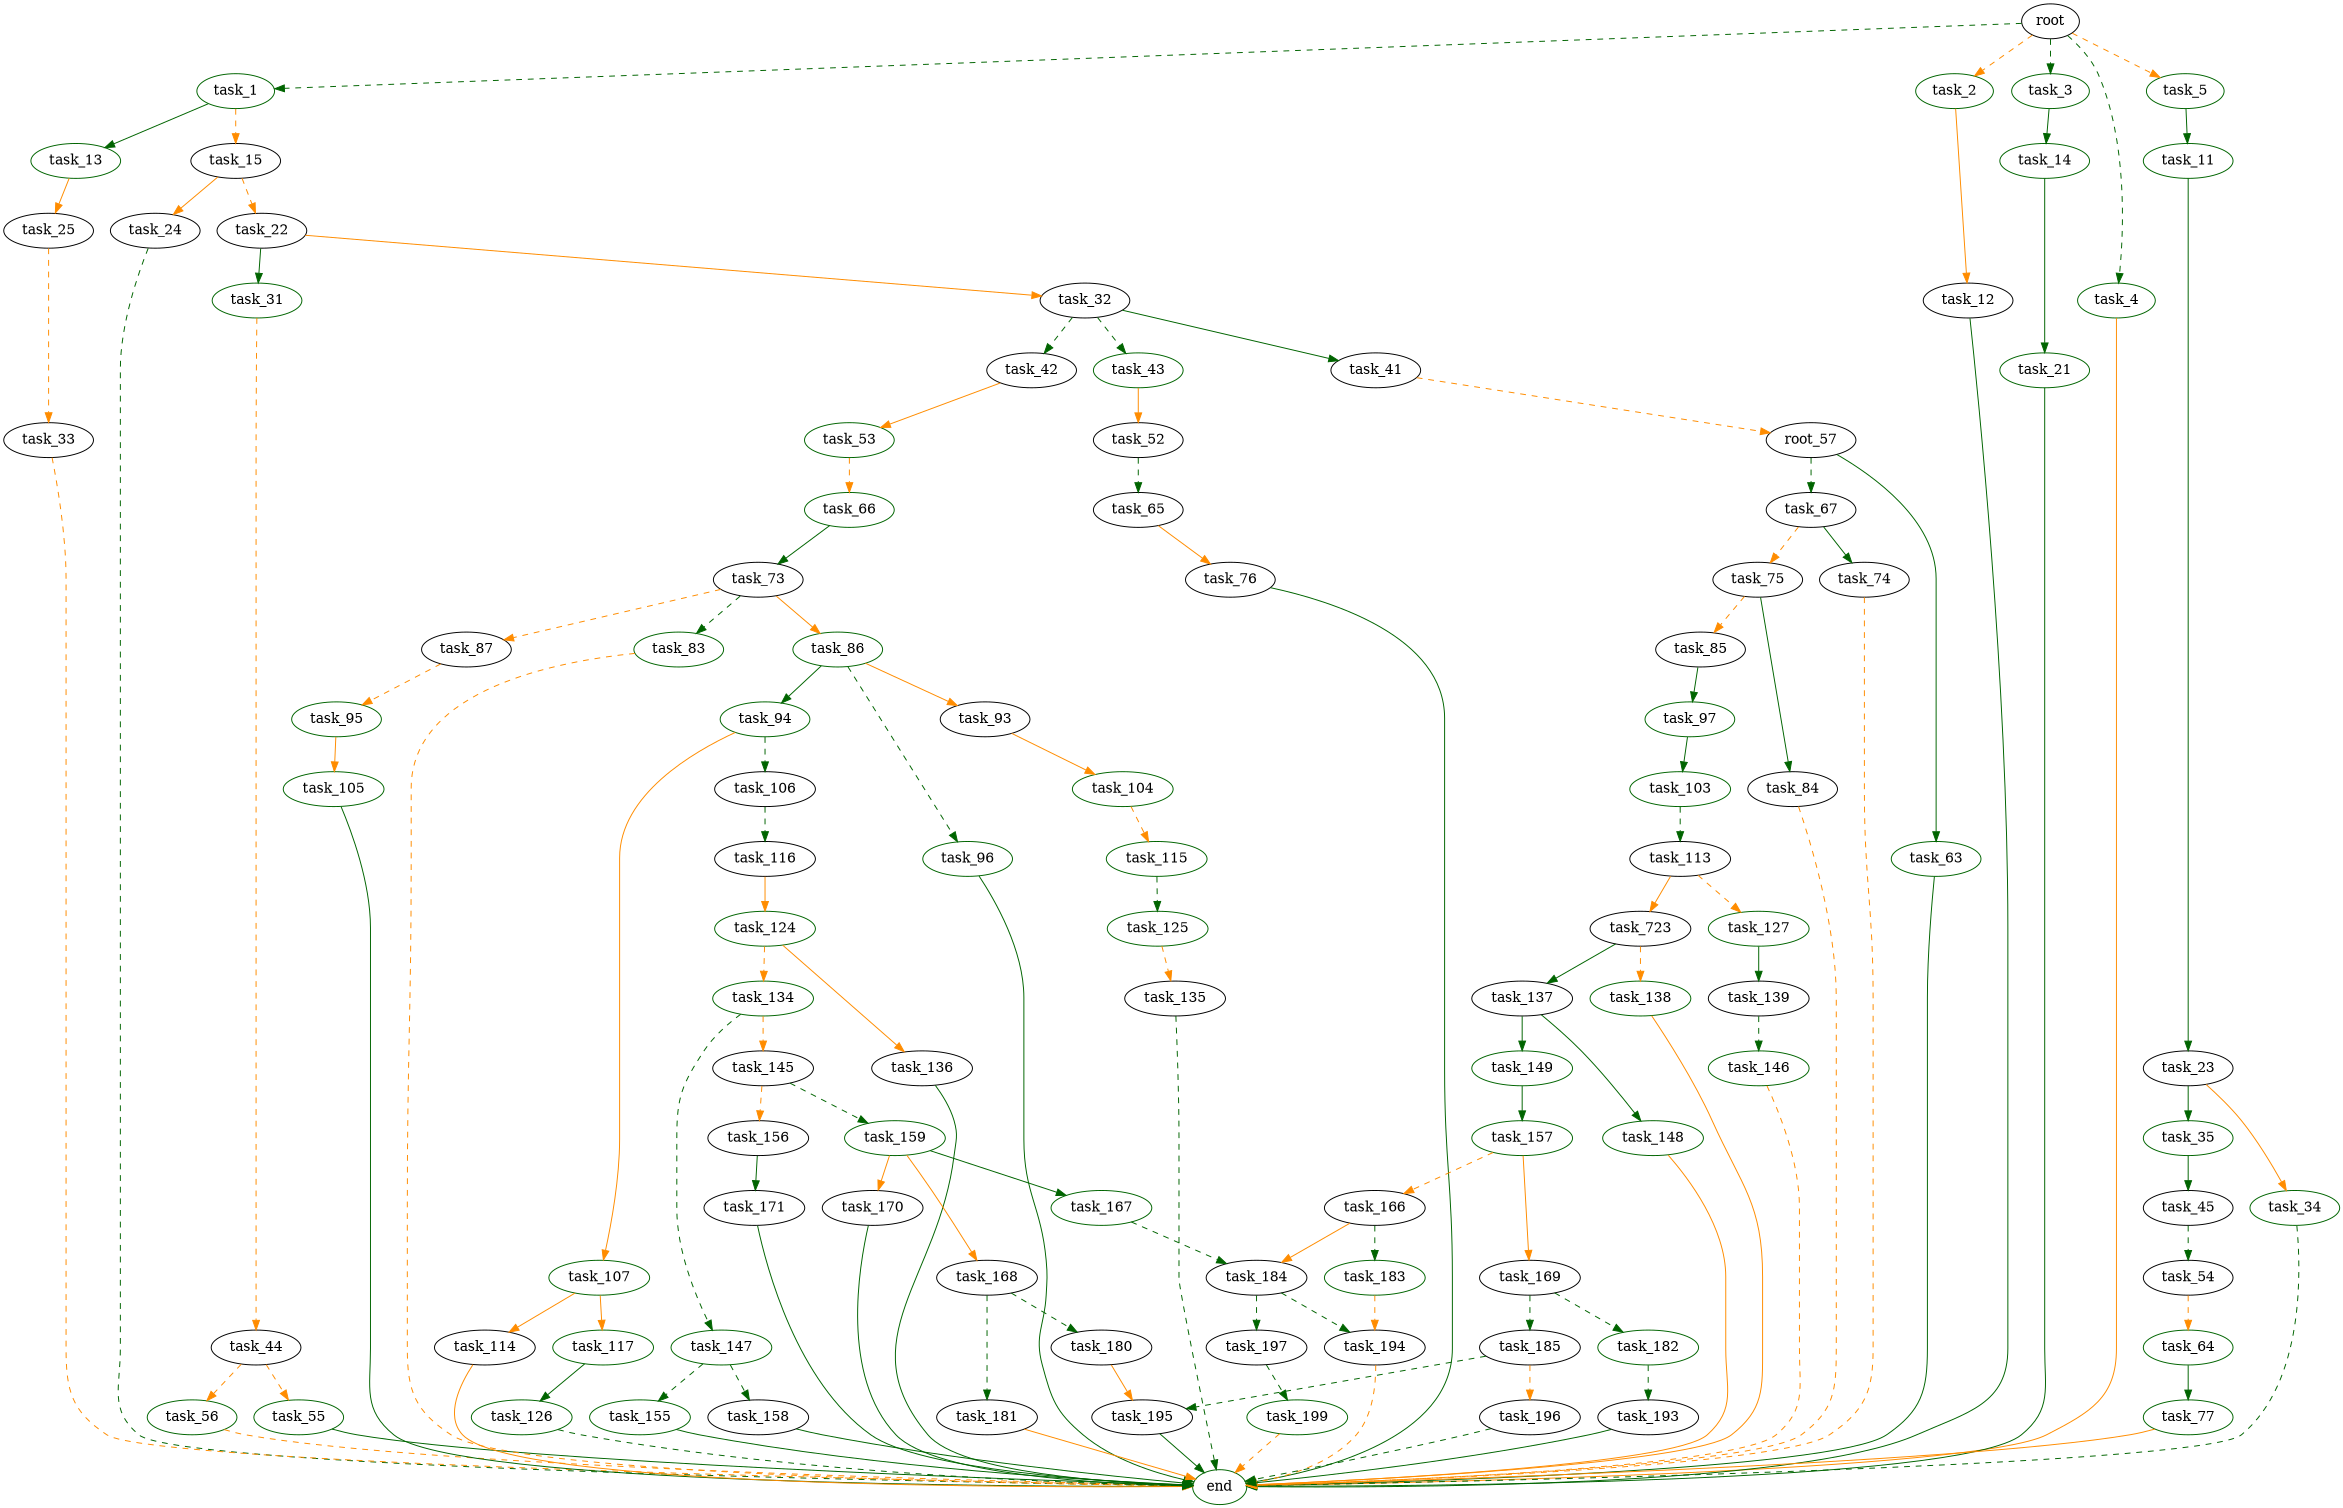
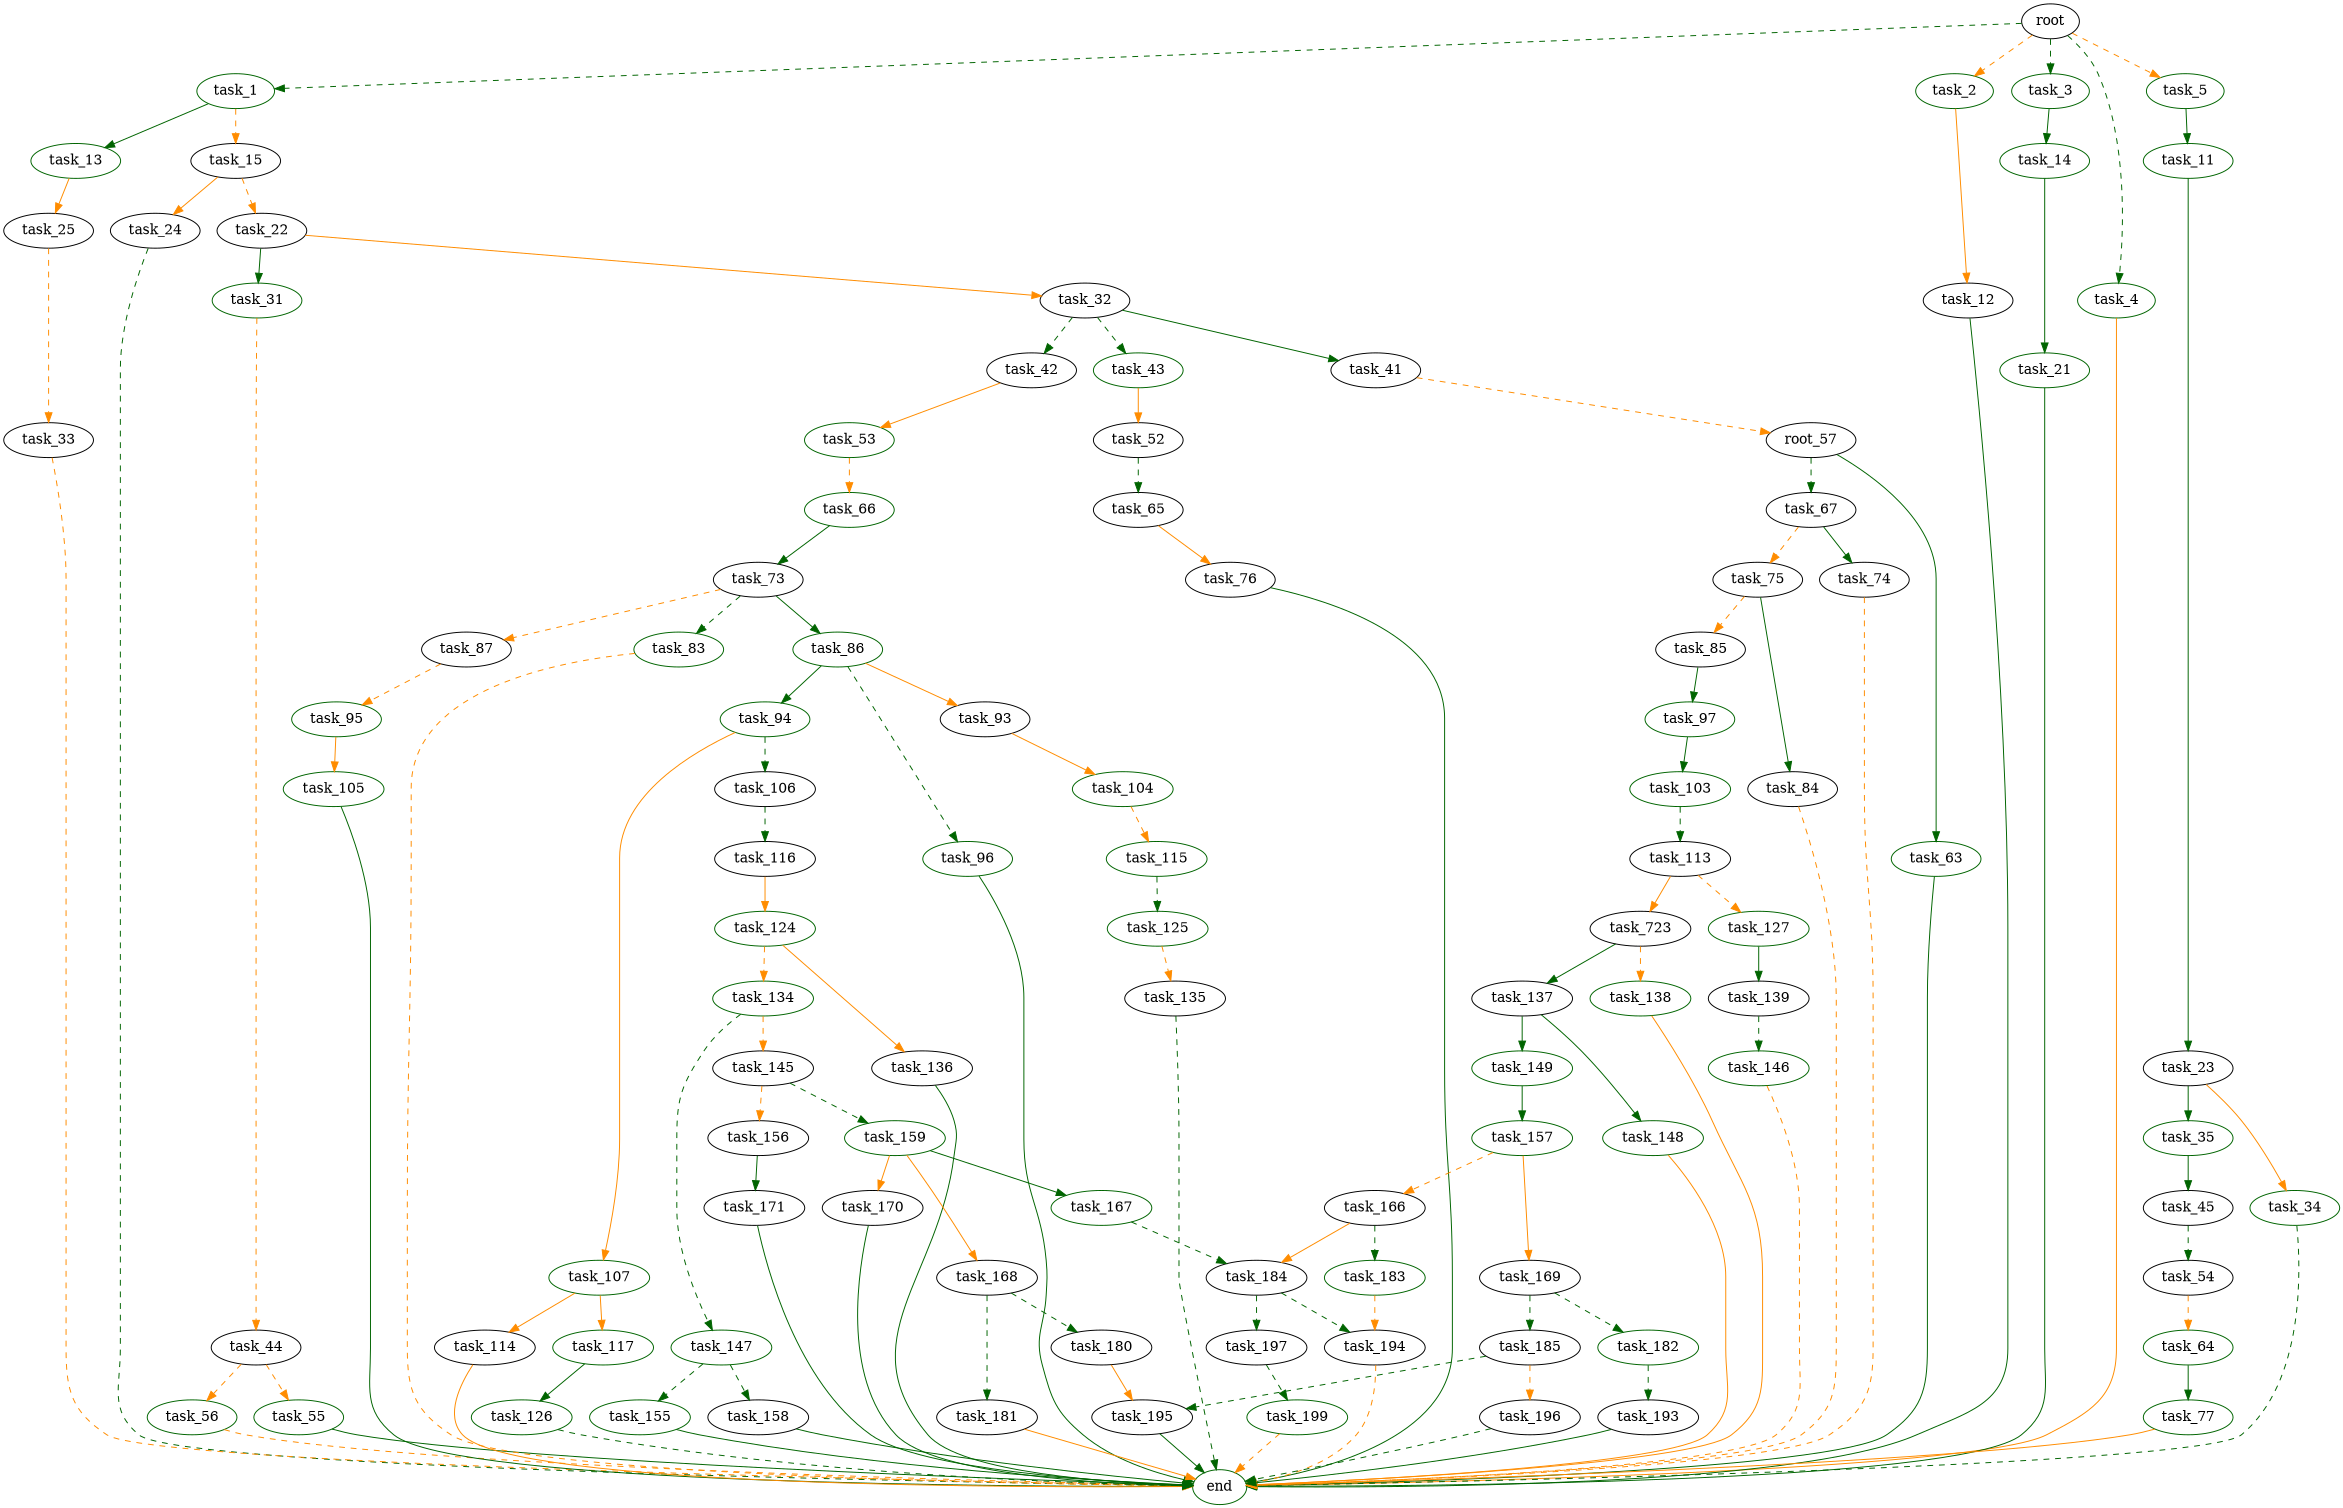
edge "task_73" -> "task_86": color darkorange -> darkgreen
